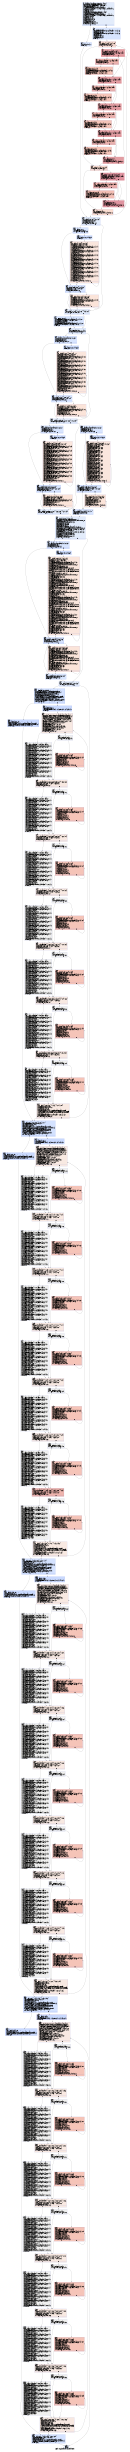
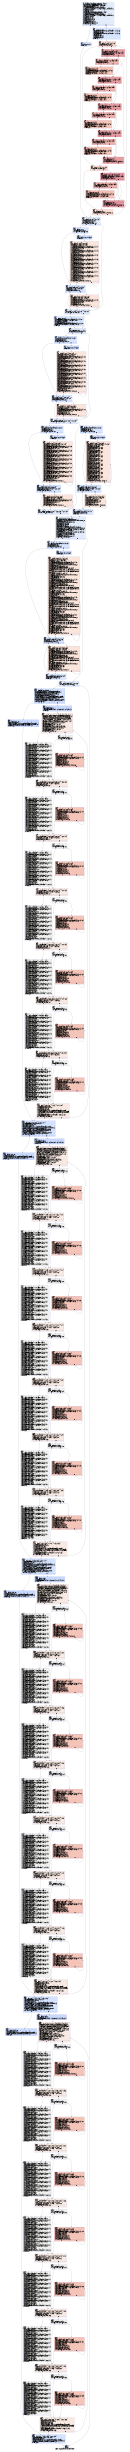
node "%1413:": fillcolor #d8564670 -> #efcebd70
